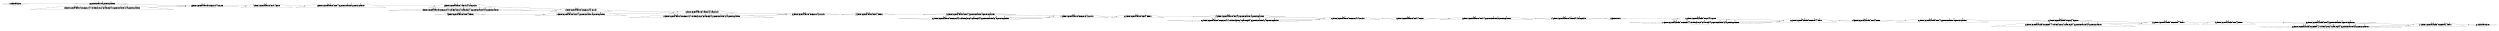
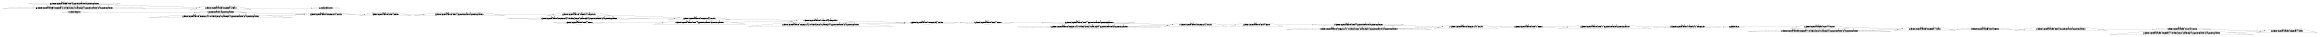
node "34 AlexNet/Sequential[classifier]/ReLU[5]/RELU_0": removed
